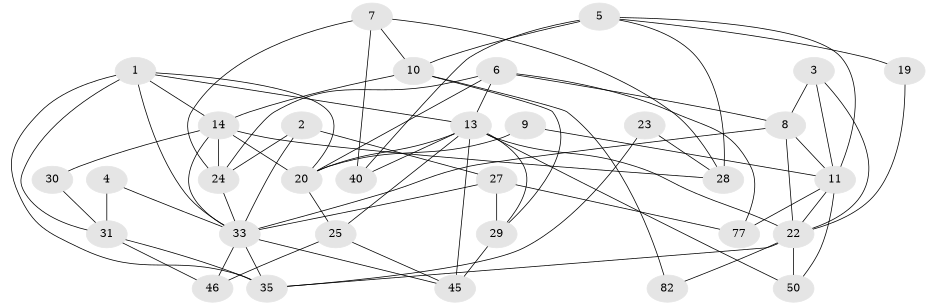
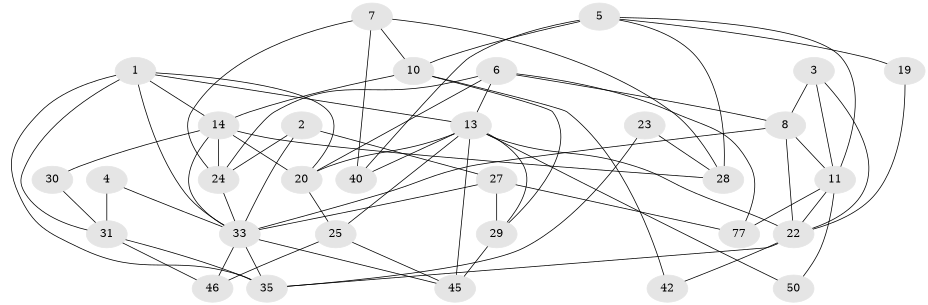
node "9": removed
edge "22" -- "50": removed
node "82": label "82" -> "42"
